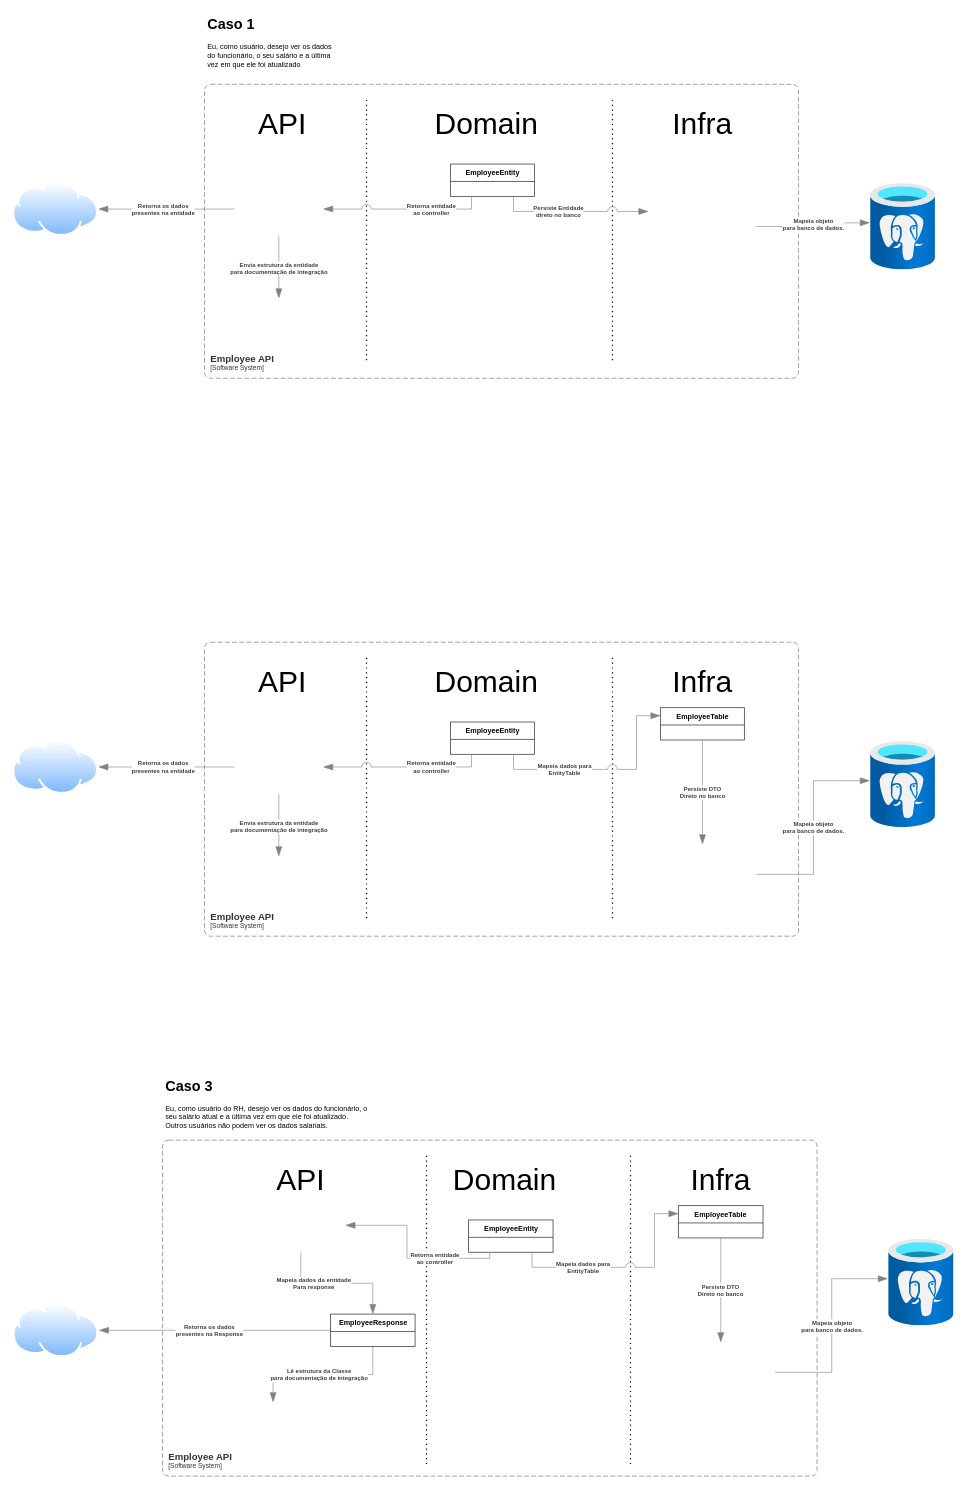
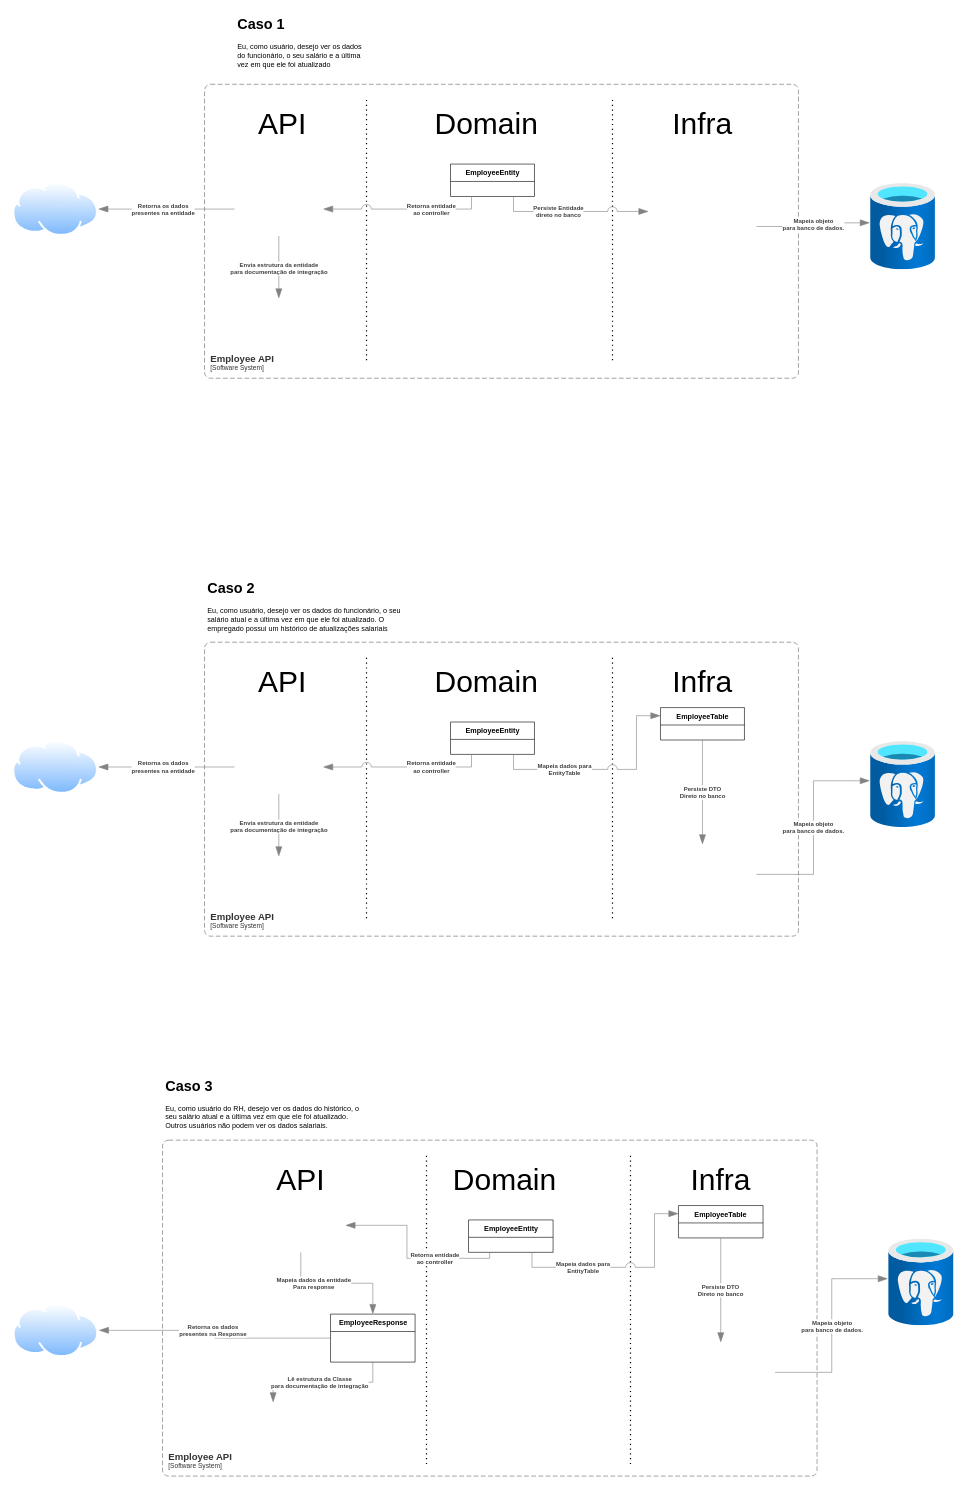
node "Caso 1Eu, como usuário, desejo ver os dados do funcionário, o seu salário e a última vez em que ele foi atualizado": moved (273, 42) -> (303, 42)
node "Caso 2Eu, como usuário, desejo ver os dados do funcionário, o seu salário atual e a última vez em que ele foi atualizado. O empregado possui um histórico de atualizações salariais": added
node "Caso 3Eu, como usuário do RH, desejo ver os dados do funcionário, o seu salário atual e a última vez em que ele foi atualizado. Outros usuários não podem ver os dados salariais.": label "Caso 3Eu, como usuário do RH, desejo ver os dados do funcionário, o seu salário atual e a última vez em que ele foi atualizado. Outros usuários não podem ver os dados salariais." -> "Caso 3Eu, como usuário do RH, desejo ver os dados do histórico, o seu salário atual e a última vez em que ele foi atualizado. Outros usuários não podem ver os dados salariais."
node "EmployeeResponse": size 85x32 -> 85x48
